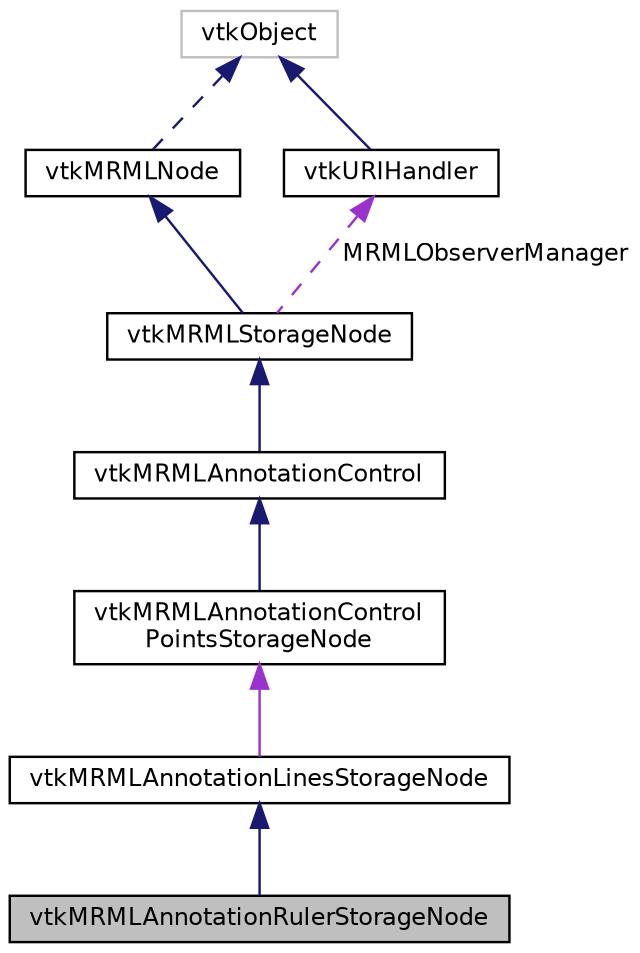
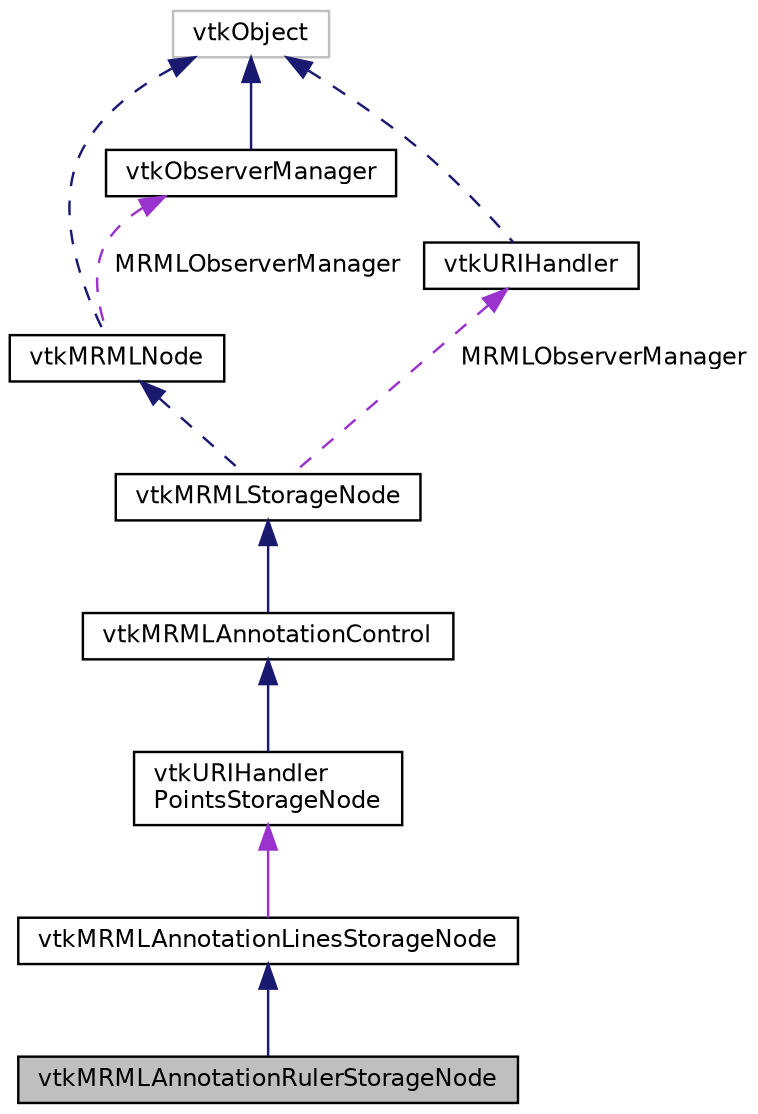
edge "vtkURIHandler" -> "vtkObject": style solid -> dashed
node "vtkObserverManager": added
edge "vtkMRMLStorageNode" -> "vtkMRMLNode": style solid -> dashed
node "vtkMRMLAnnotationControl PointsStorageNode": label "vtkMRMLAnnotationControl PointsStorageNode" -> "vtkURIHandler PointsStorageNode"
